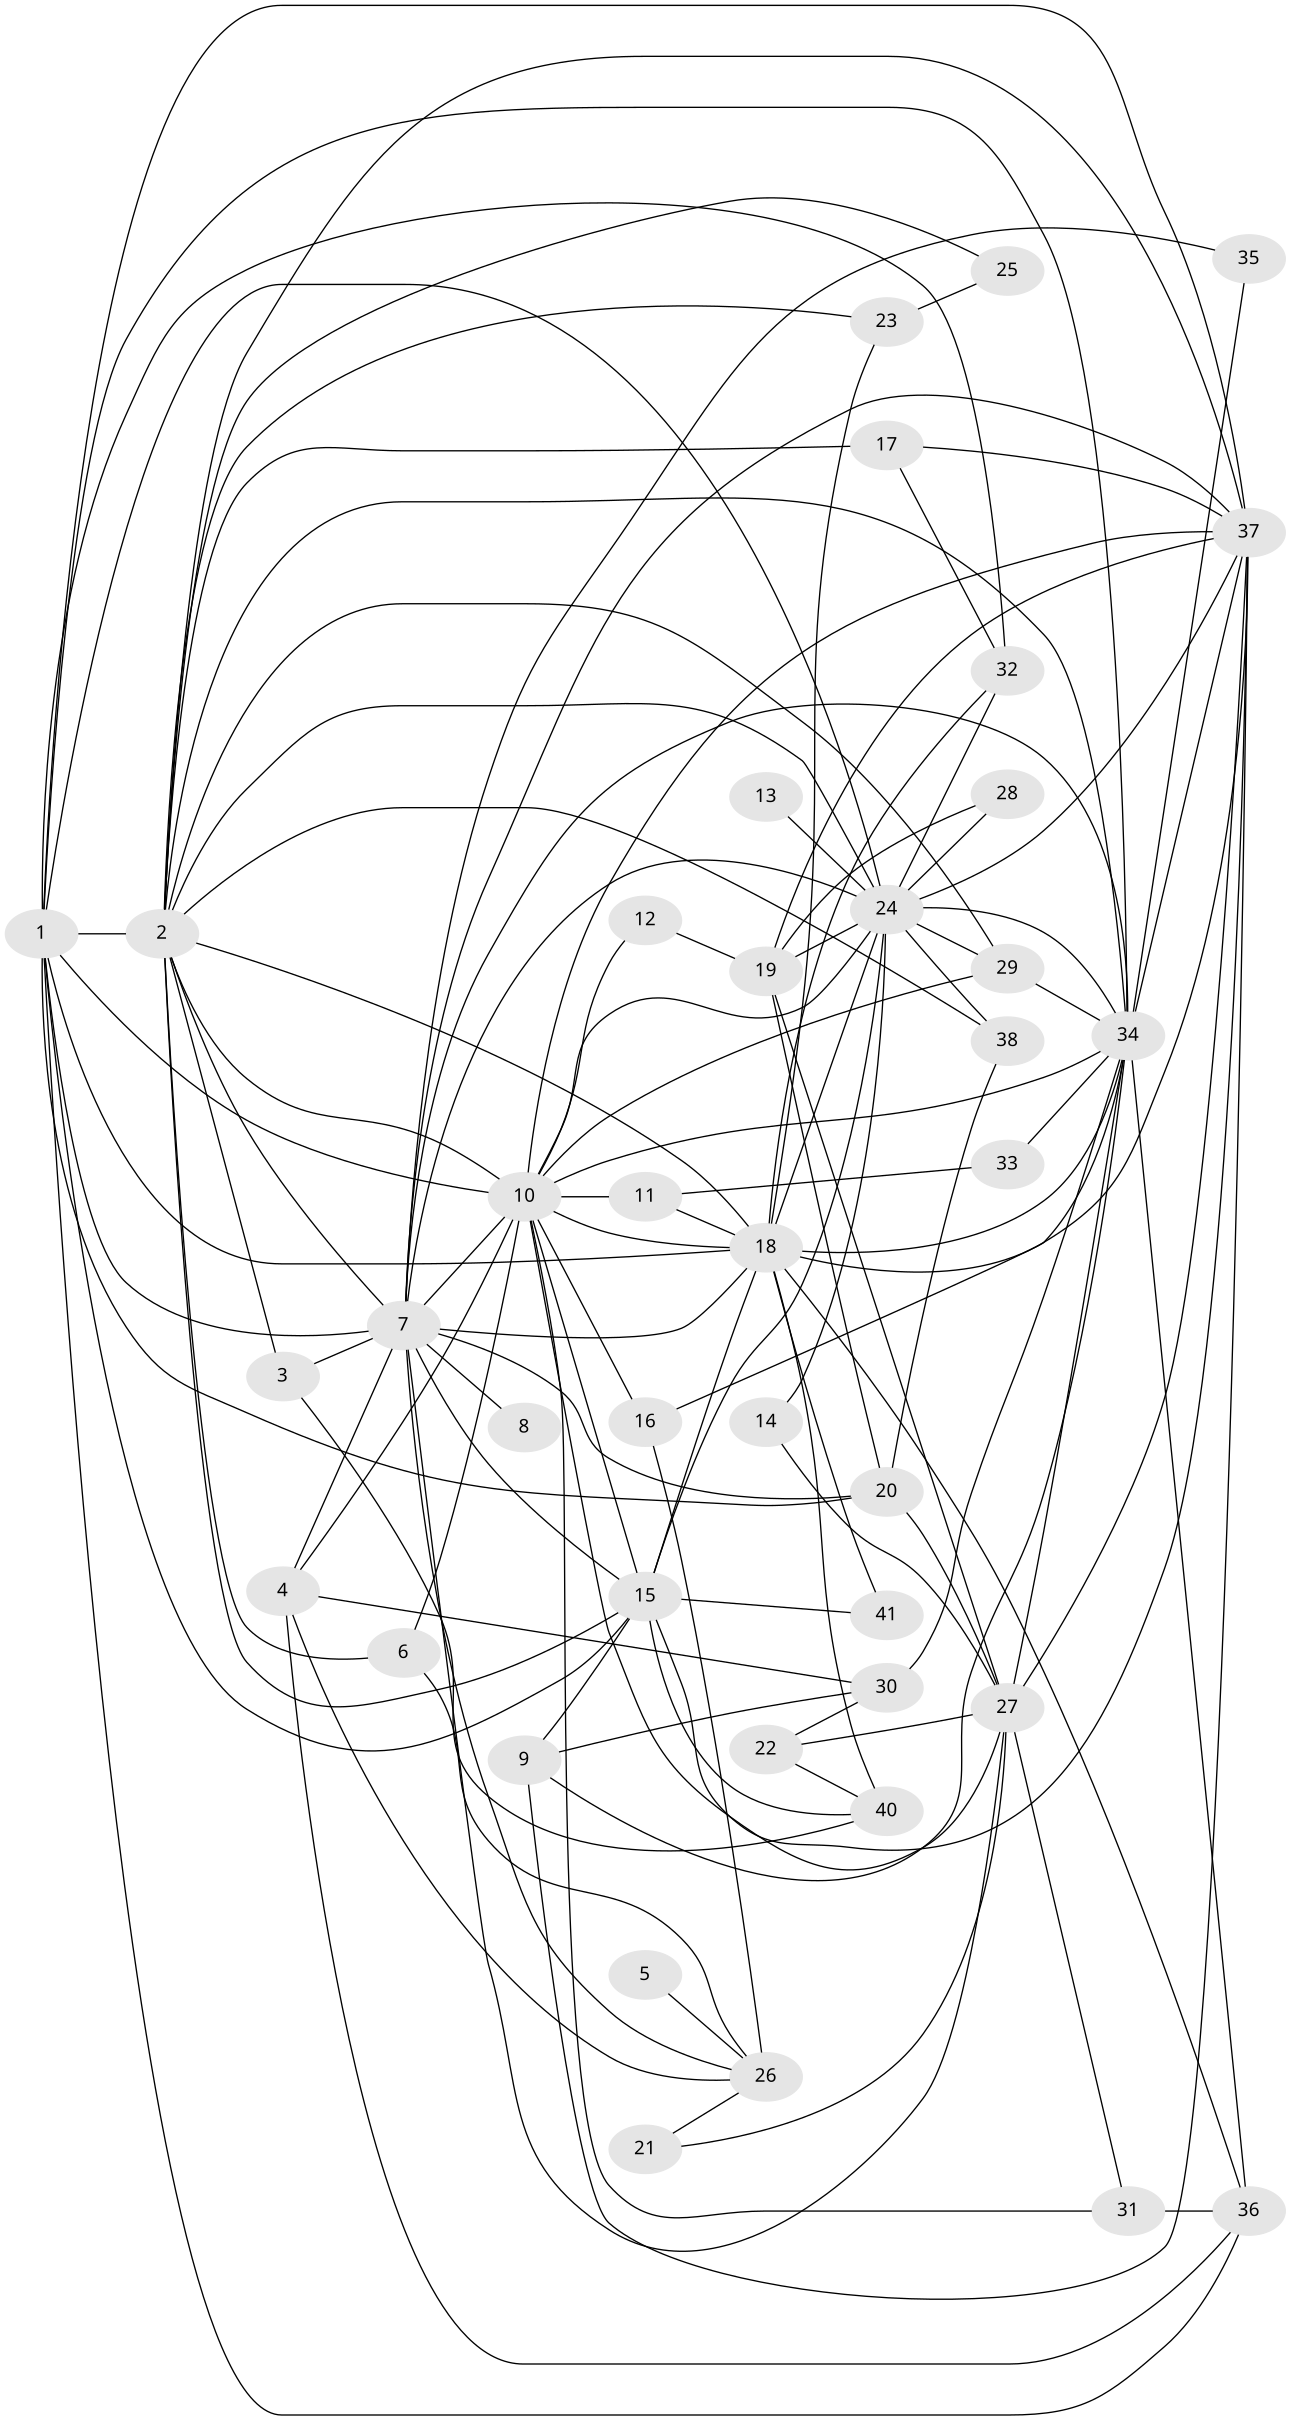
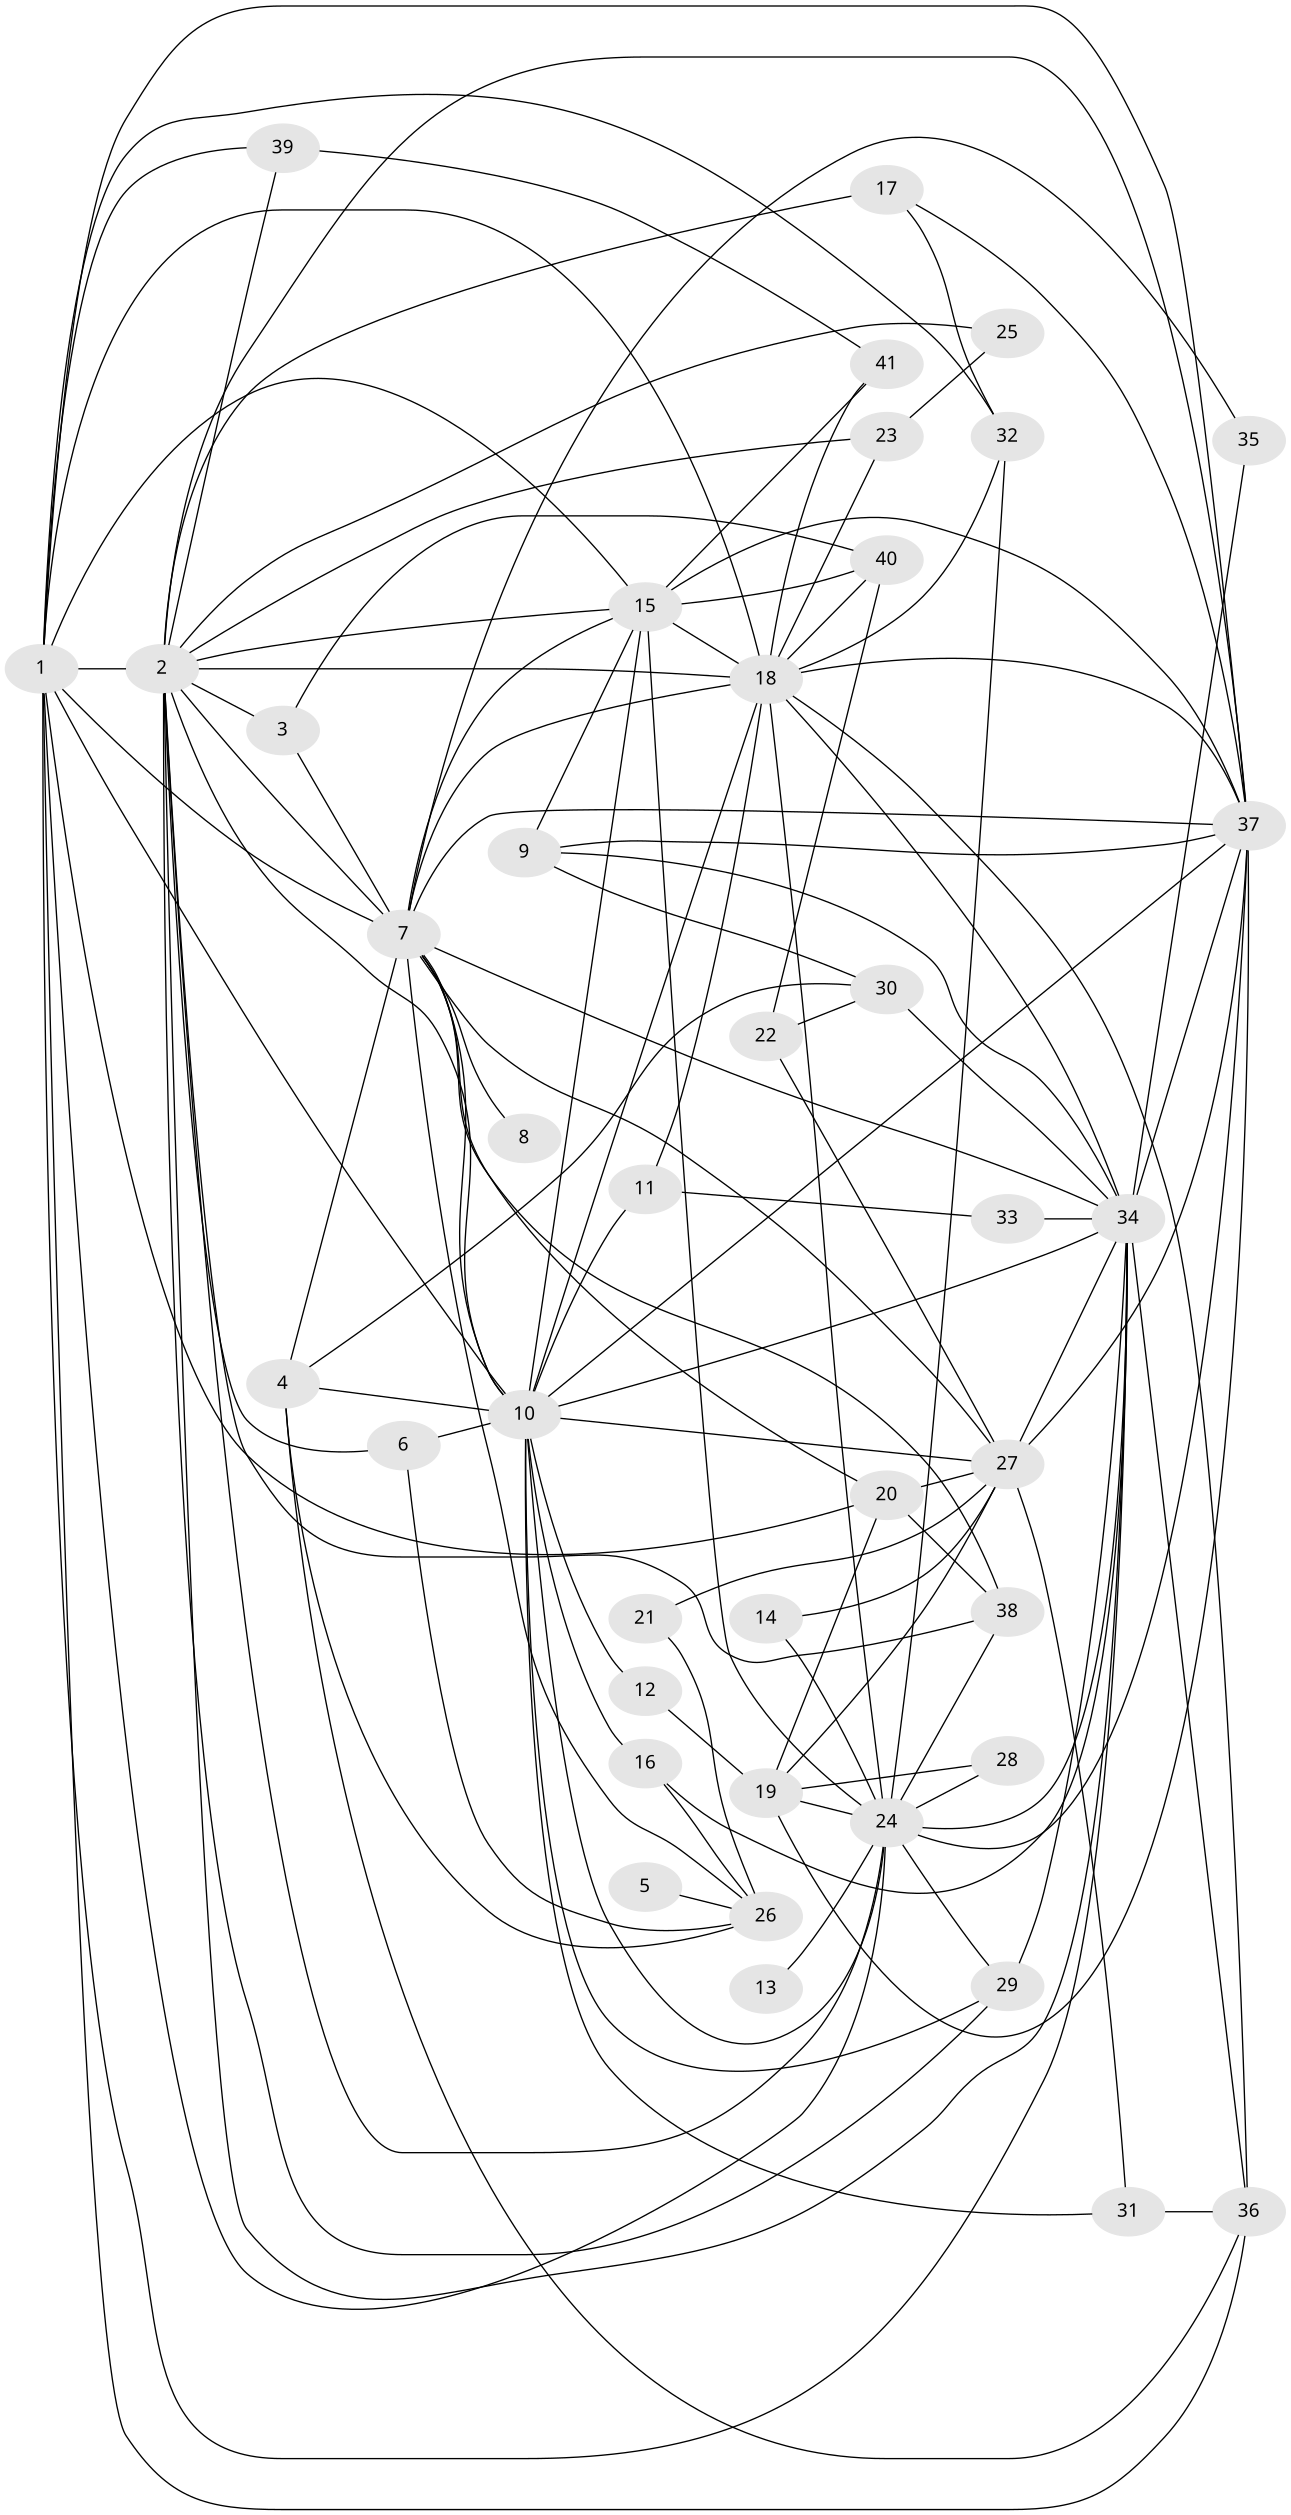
node "39": added
edge "24" -- "7": now "38" -- "7"
